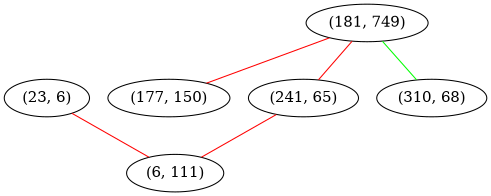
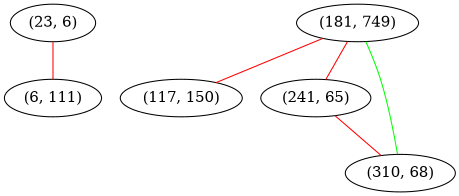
node "(177, 150)": label "(177, 150)" -> "(117, 150)"
edge "(241, 65)" -- "(6, 111)": now "(241, 65)" -- "(310, 68)"
